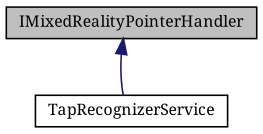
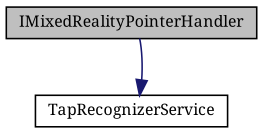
edge "TapRecognizerService" -> "IMixedRealityPointerHandler": reversed
